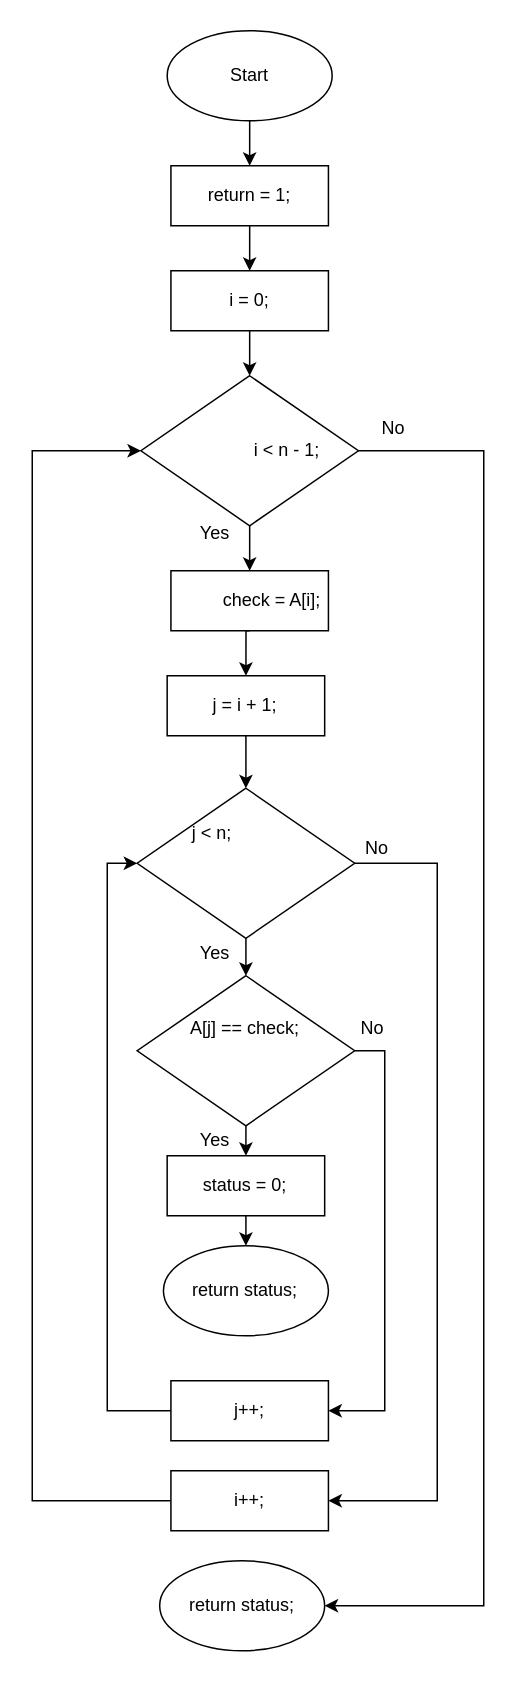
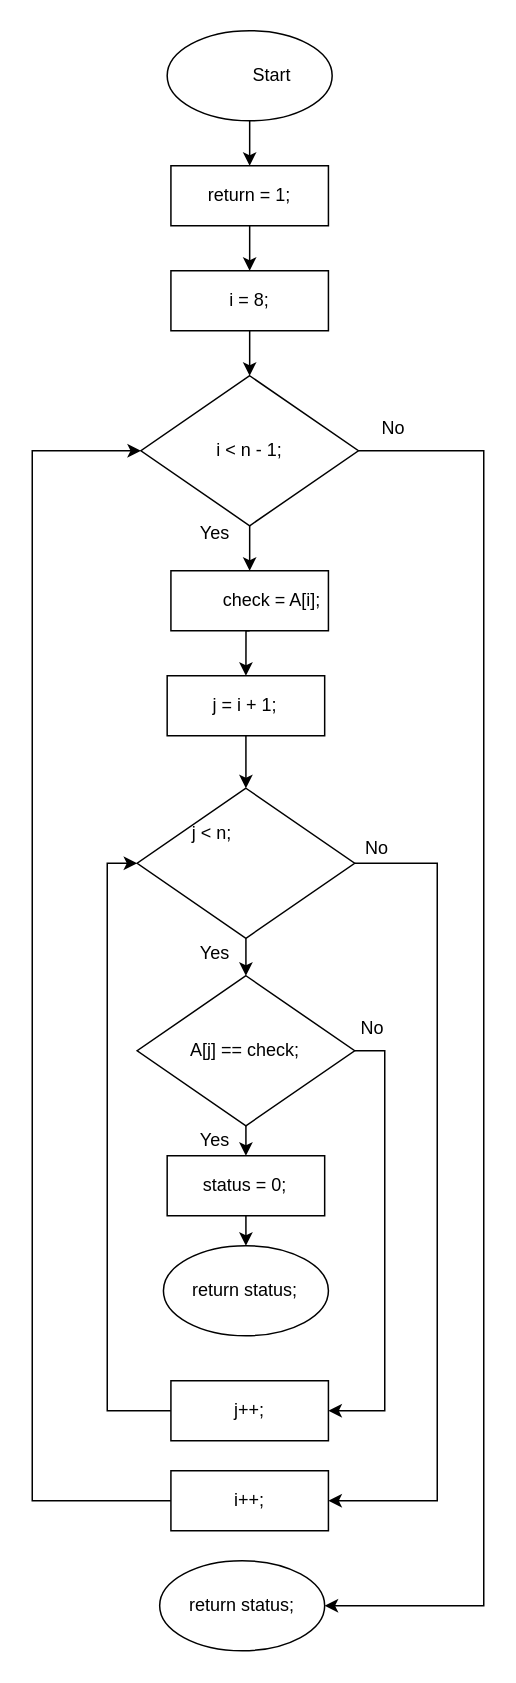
node "Start": moved (250, 76) -> (272, 76)
node "i = 0;": label "i = 0;" -> "i = 8;"
node "i < n - 1;": moved (287, 451) -> (250, 451)
node "A[j] == check;": moved (246, 1028) -> (246, 1051)
